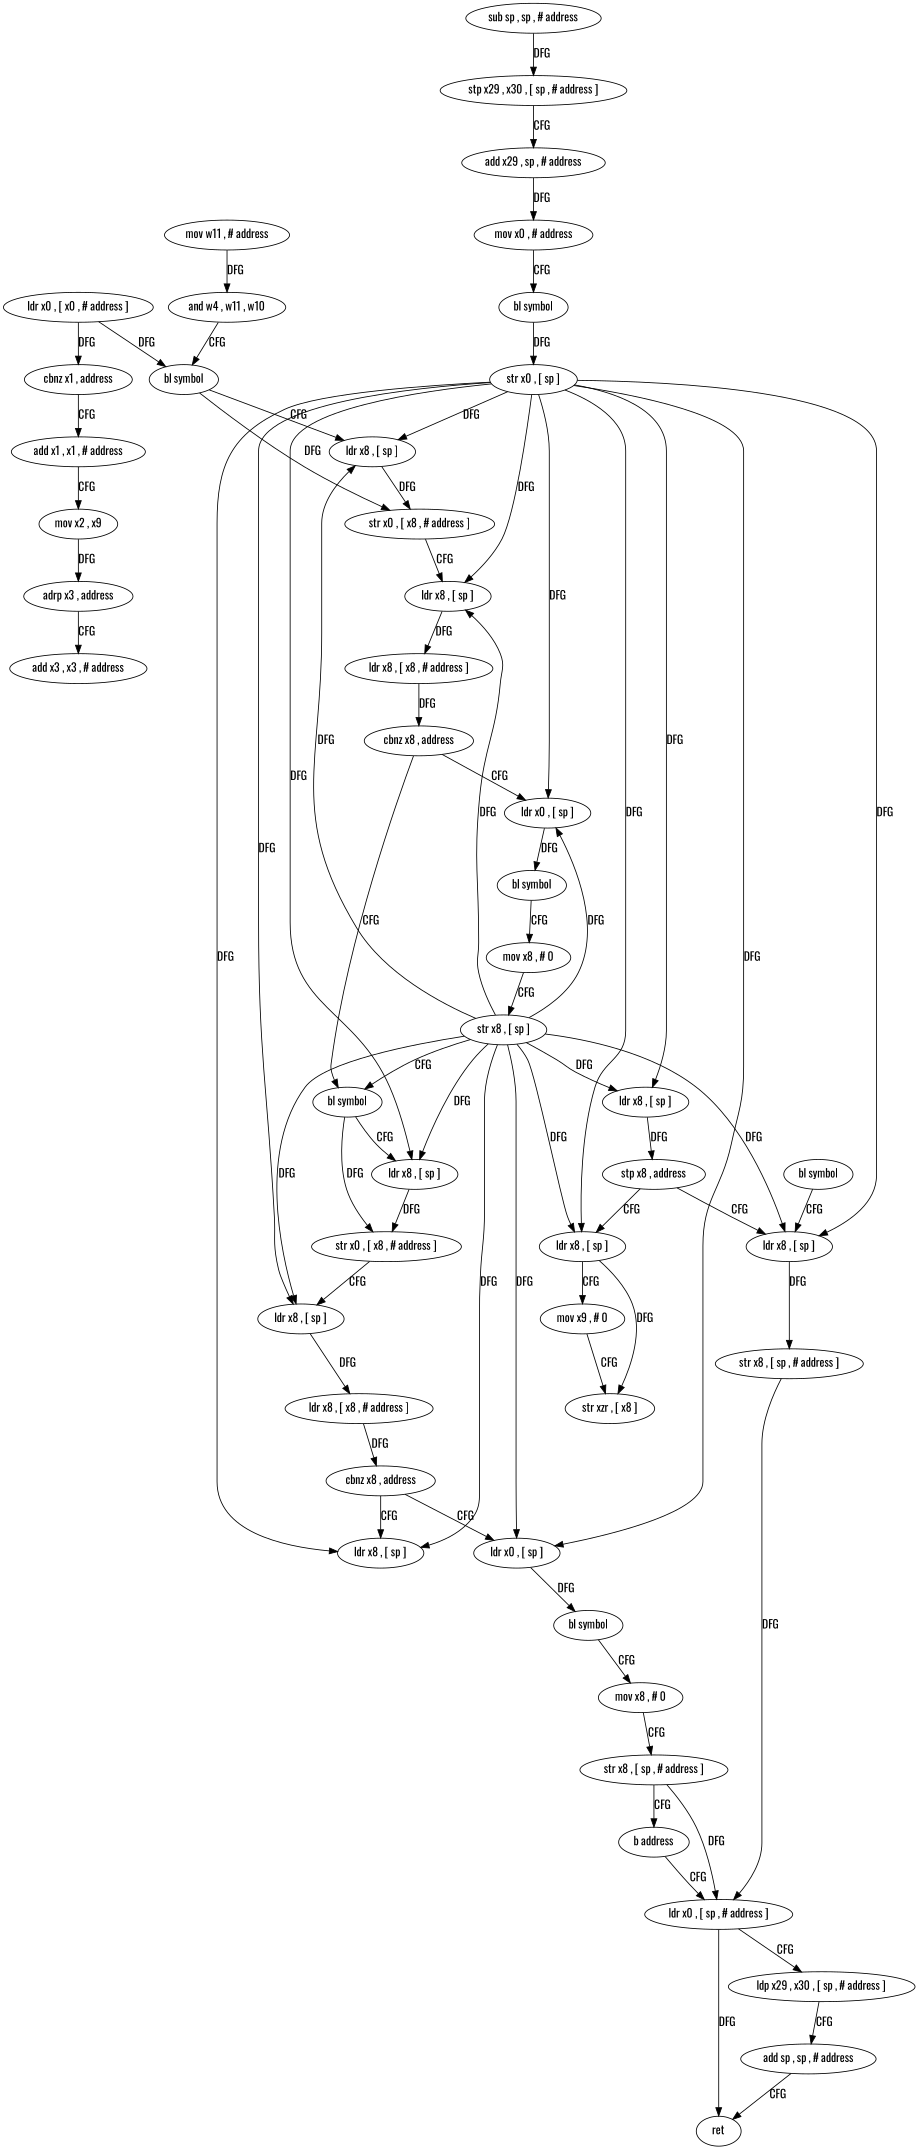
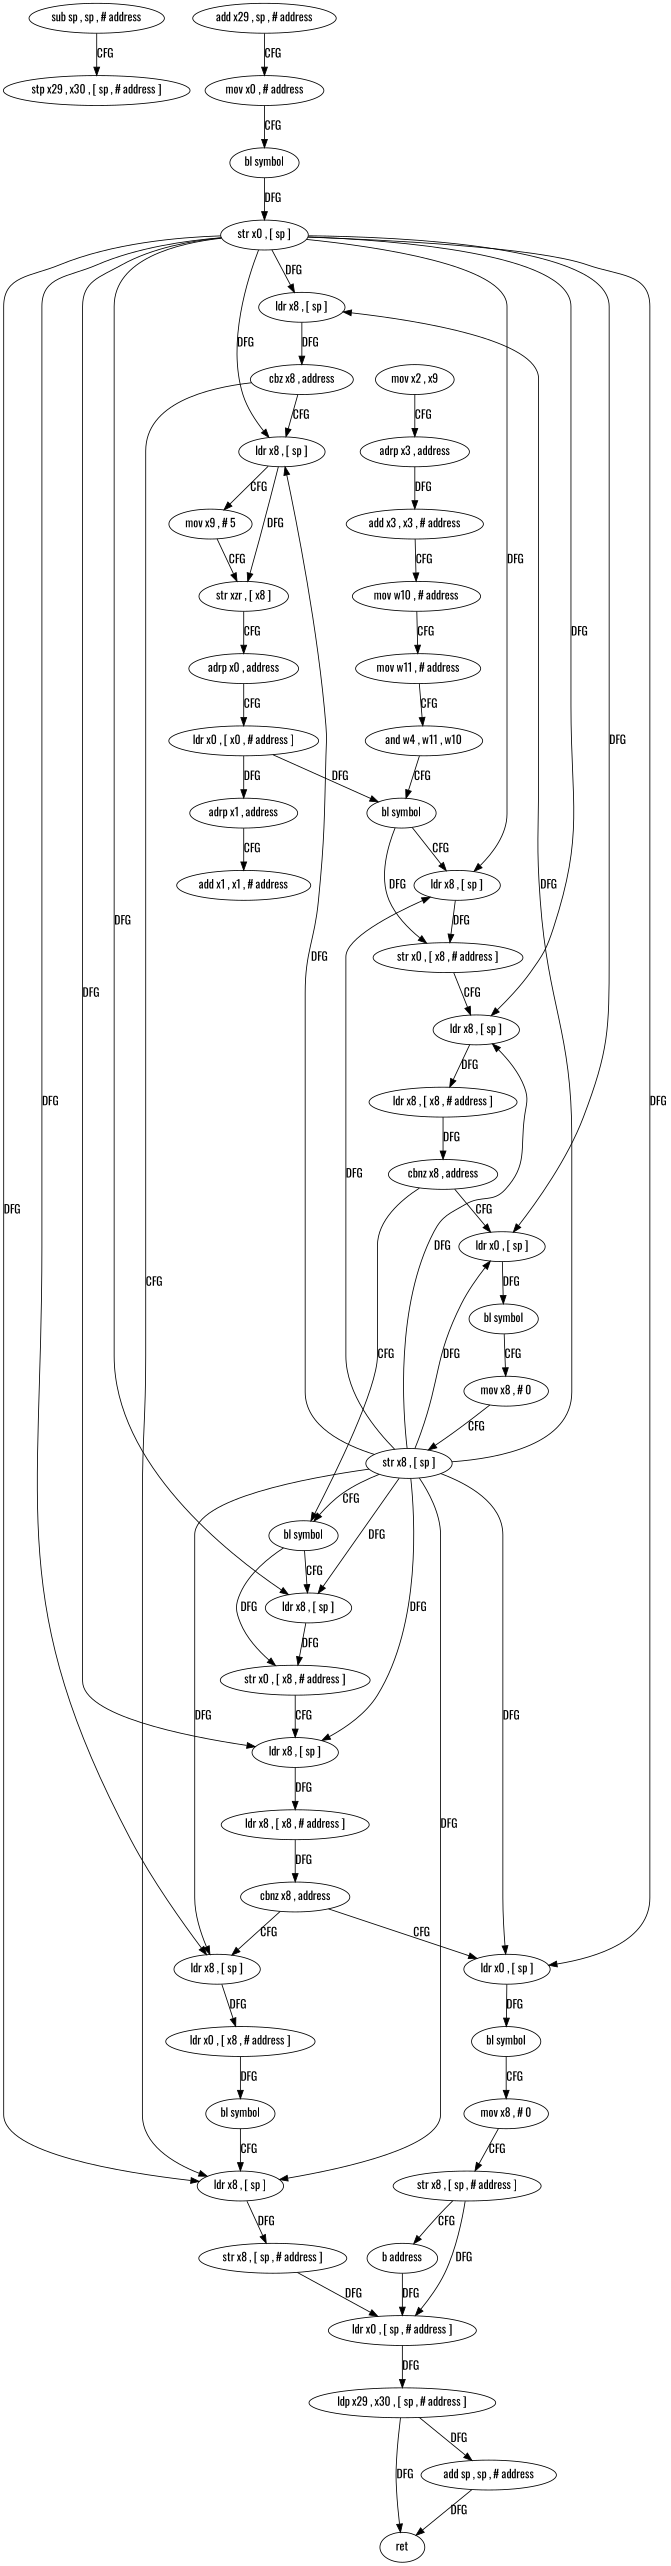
edge "sub sp , sp , # address" -> "stp x29 , x30 , [ sp , # address ]": label "DFG" -> "CFG"
edge "stp x29 , x30 , [ sp , # address ]" -> "add x29 , sp , # address": removed, label "CFG"
edge "add x29 , sp , # address" -> "mov x0 , # address": label "DFG" -> "CFG"
edge "mov w11 , # address" -> "and w4 , w11 , w10": label "DFG" -> "CFG"
node "cbnz x1 , address": label "cbnz x1 , address" -> "adrp x1 , address"
edge "add x1 , x1 , # address" -> "mov x2 , x9": removed, label "CFG"
edge "mov x2 , x9" -> "adrp x3 , address": label "DFG" -> "CFG"
node "mov w10 , # address": added
edge "adrp x3 , address" -> "add x3 , x3 , # address": label "CFG" -> "DFG"
node "adrp x0 , address": added
node "stp x8 , address": label "stp x8 , address" -> "cbz x8 , address"
node "mov x9 , # 0": label "mov x9 , # 0" -> "mov x9 , # 5"
edge "b address" -> "ldr x0 , [ sp , # address ]": label "CFG" -> "DFG"
edge "ldr x0 , [ sp , # address ]" -> "ldp x29 , x30 , [ sp , # address ]": label "CFG" -> "DFG"
edge "ldr x0 , [ sp , # address ]" -> "ret": now "ldp x29 , x30 , [ sp , # address ]" -> "ret"
edge "ldp x29 , x30 , [ sp , # address ]" -> "add sp , sp , # address": label "CFG" -> "DFG"
node "ldr x0 , [ x8 , # address ]": added
edge "add sp , sp , # address" -> "ret": label "CFG" -> "DFG"
